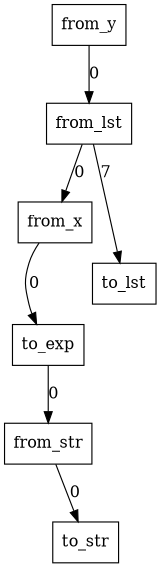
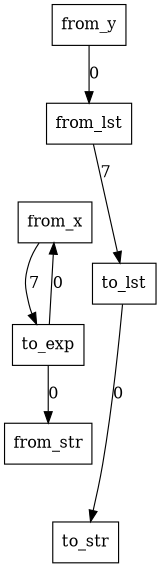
edge "from_lst" -> "from_x": now "to_exp" -> "from_x"
edge "from_x" -> "to_exp": label "0" -> "7"
edge "from_str" -> "to_str": now "to_lst" -> "to_str"
